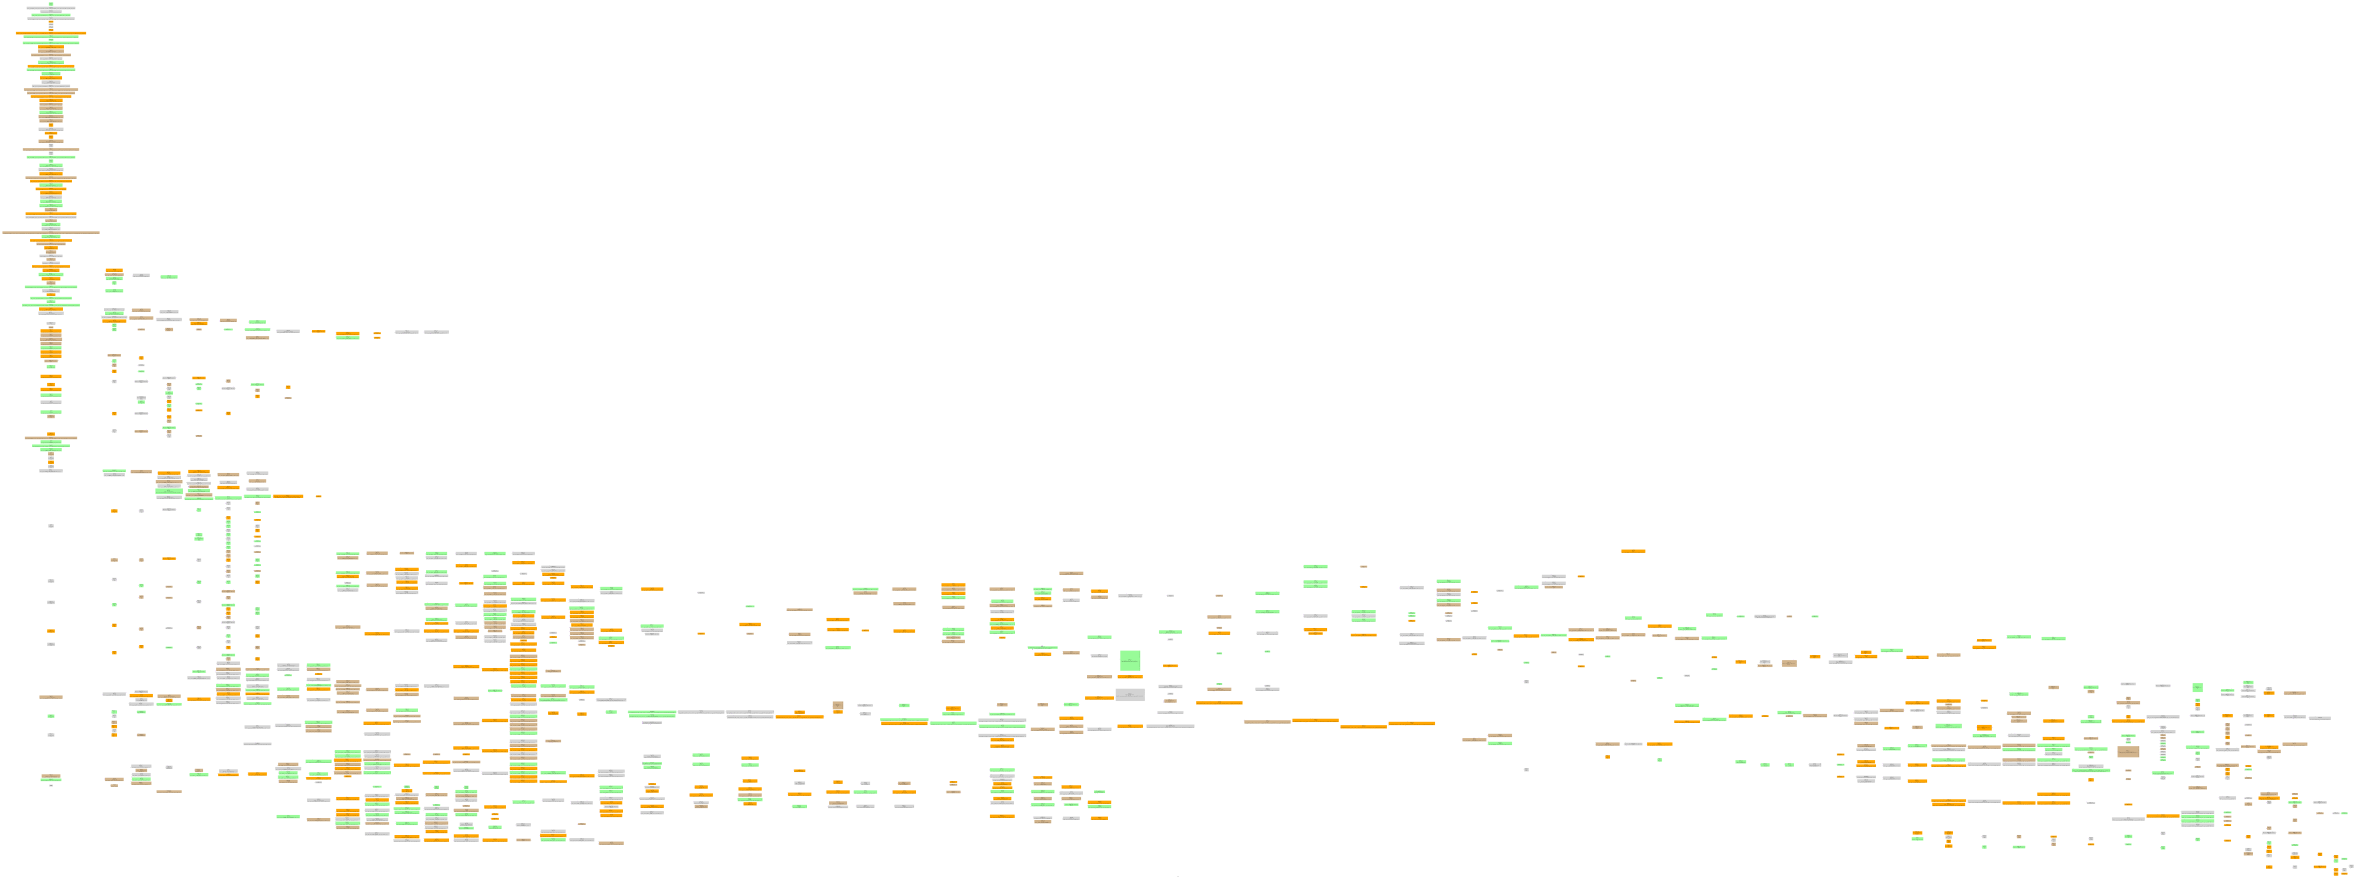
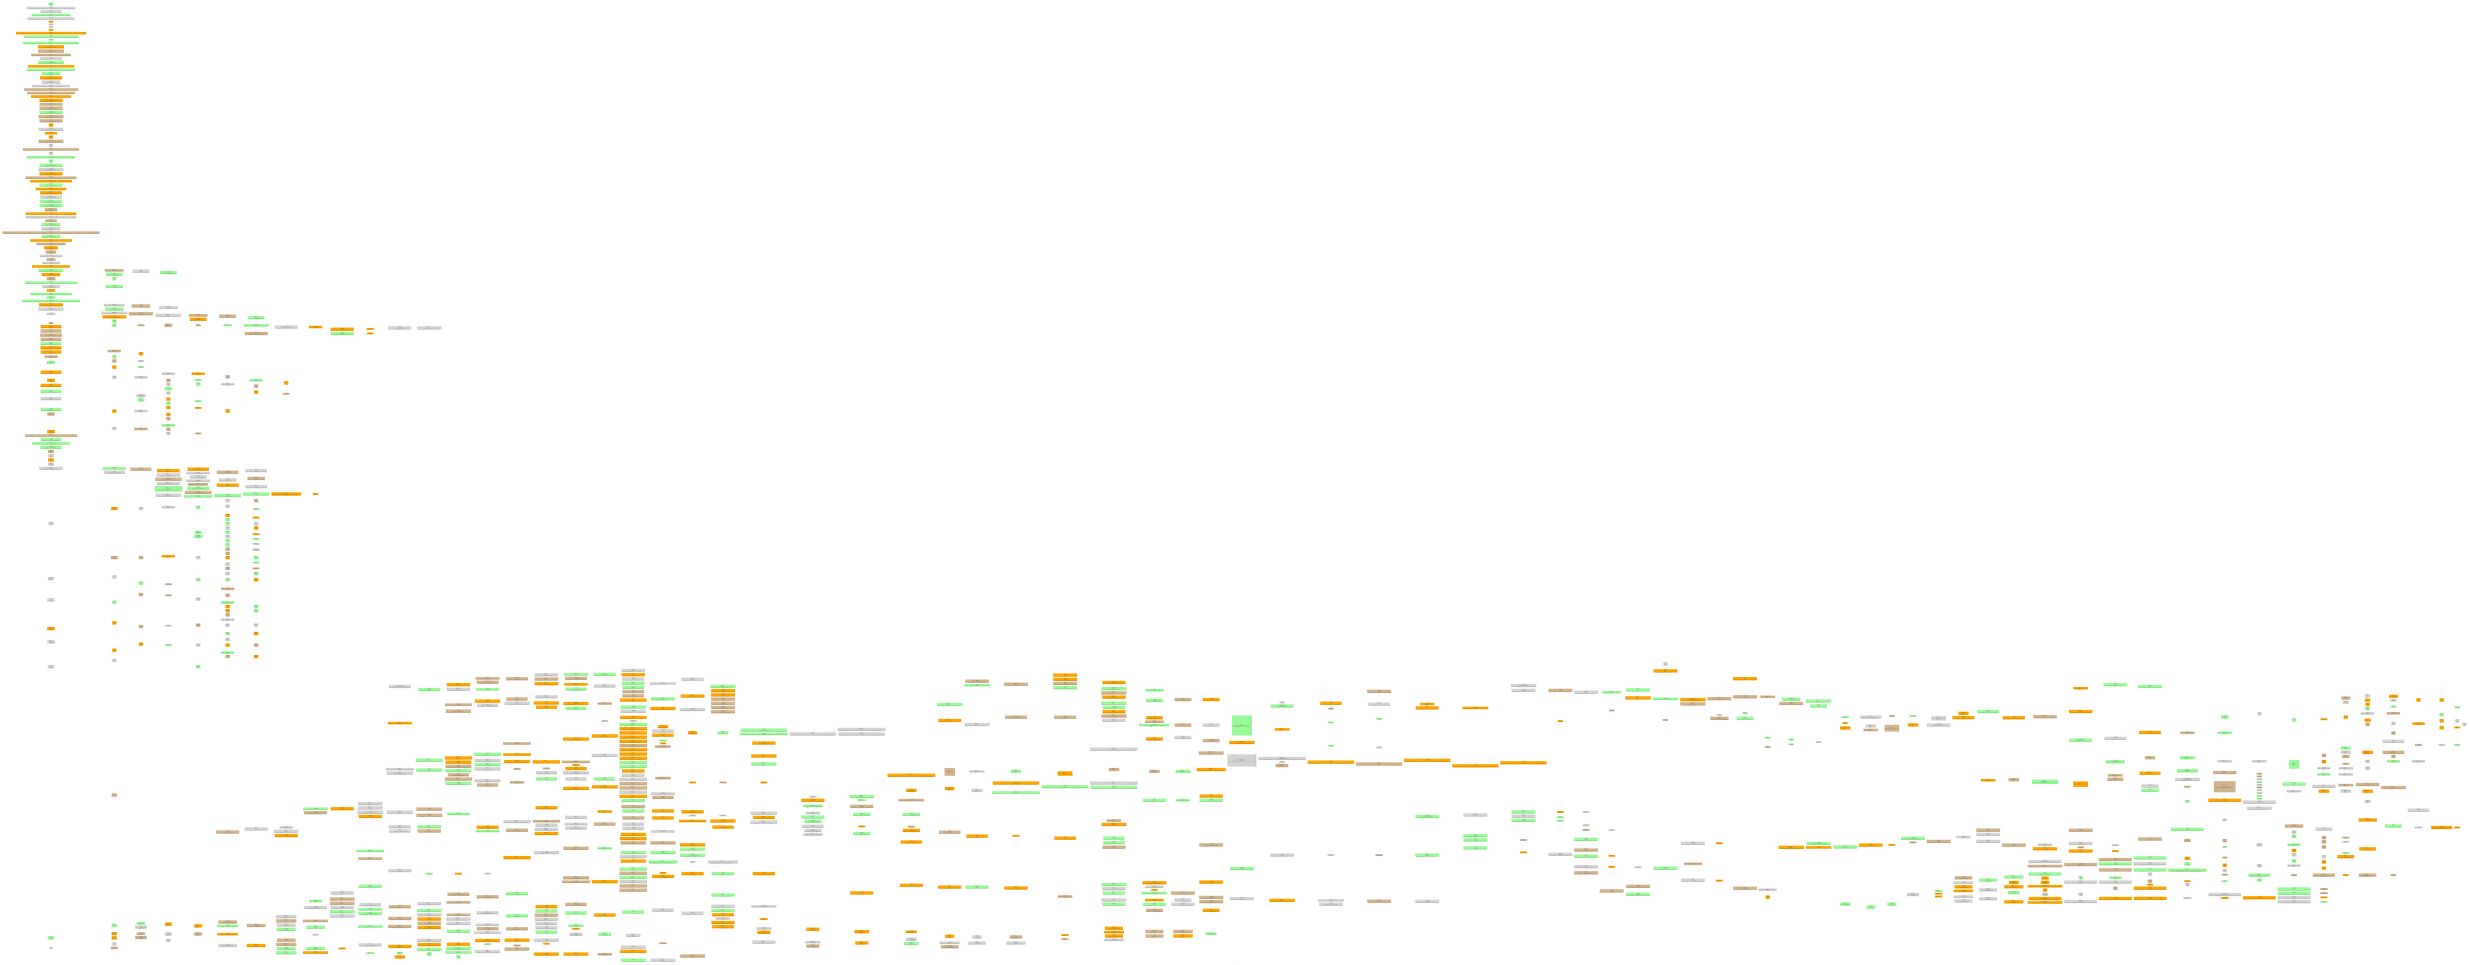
node "NodeID: 648": added
node "NodeID: 398": added
